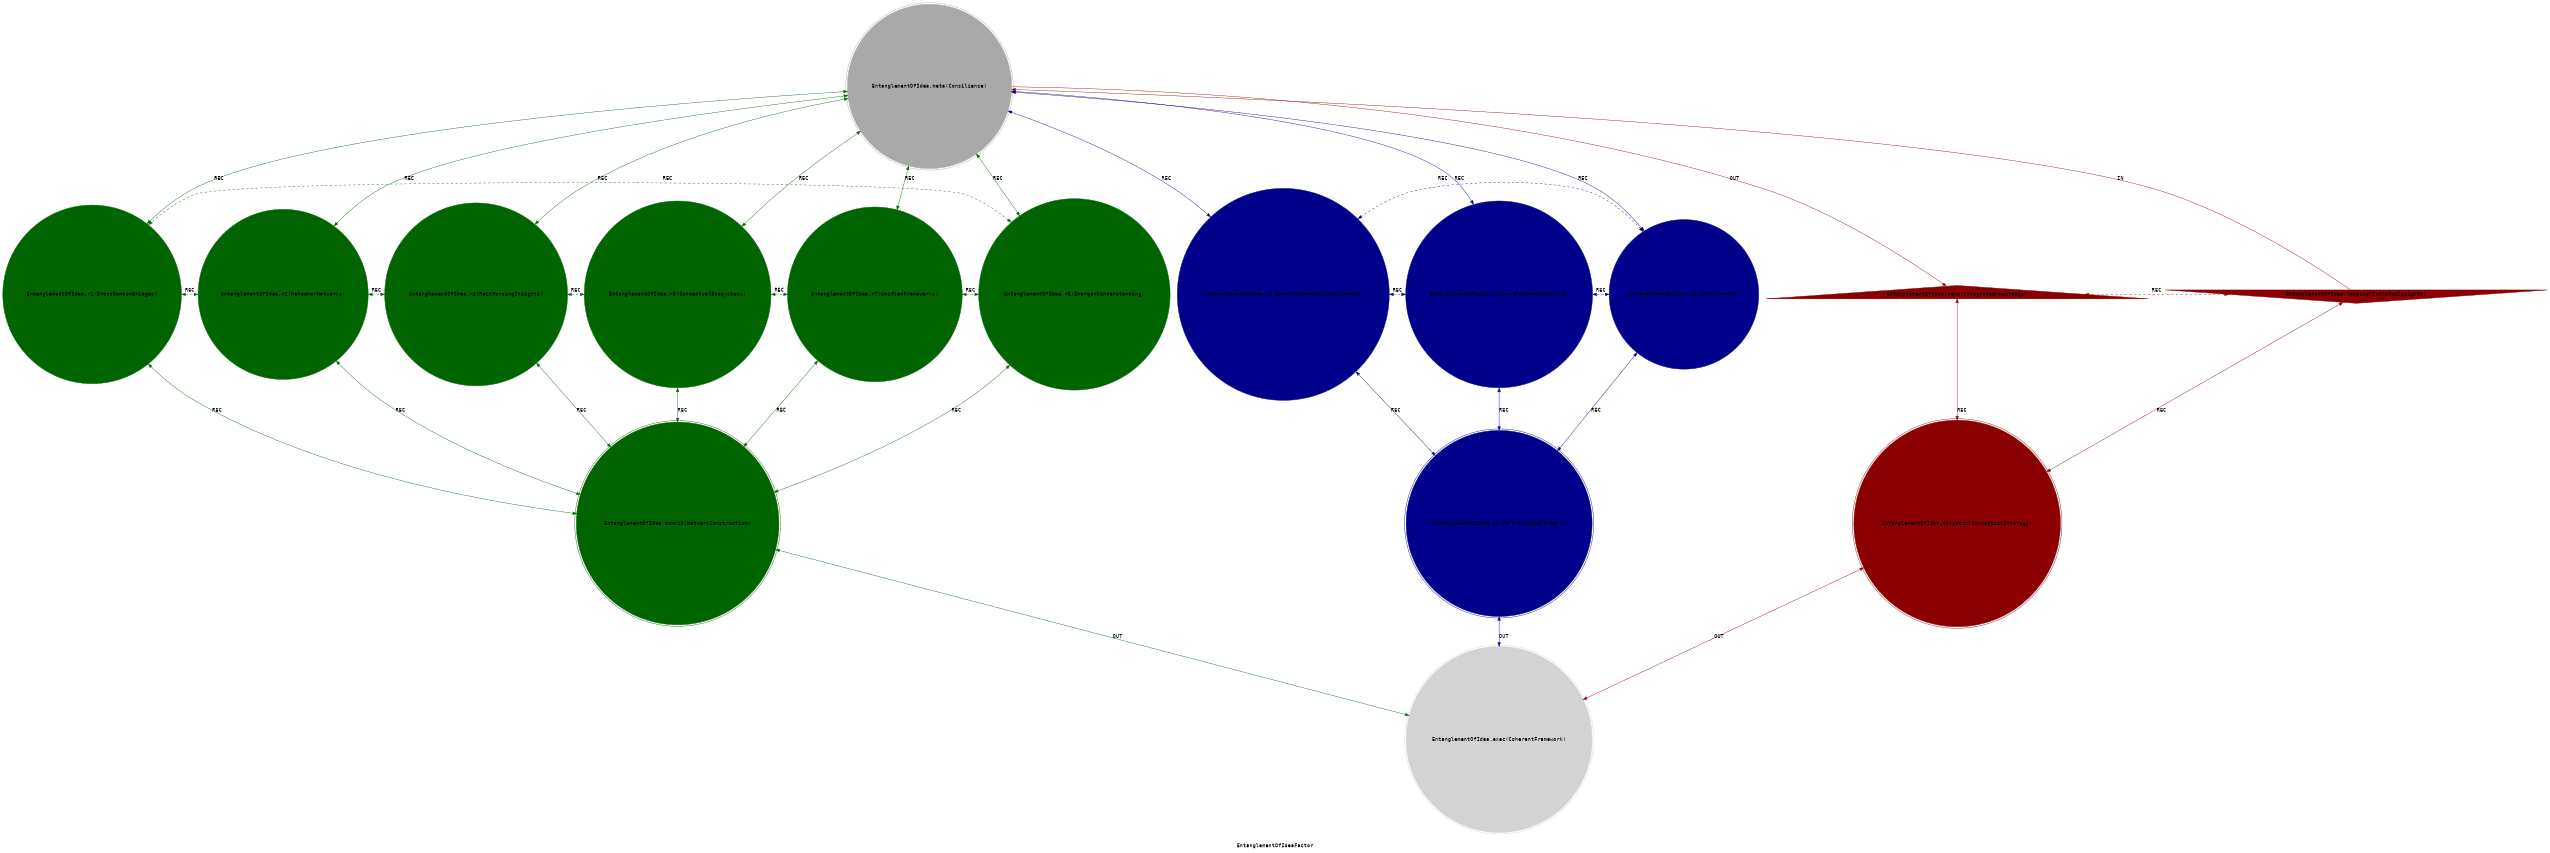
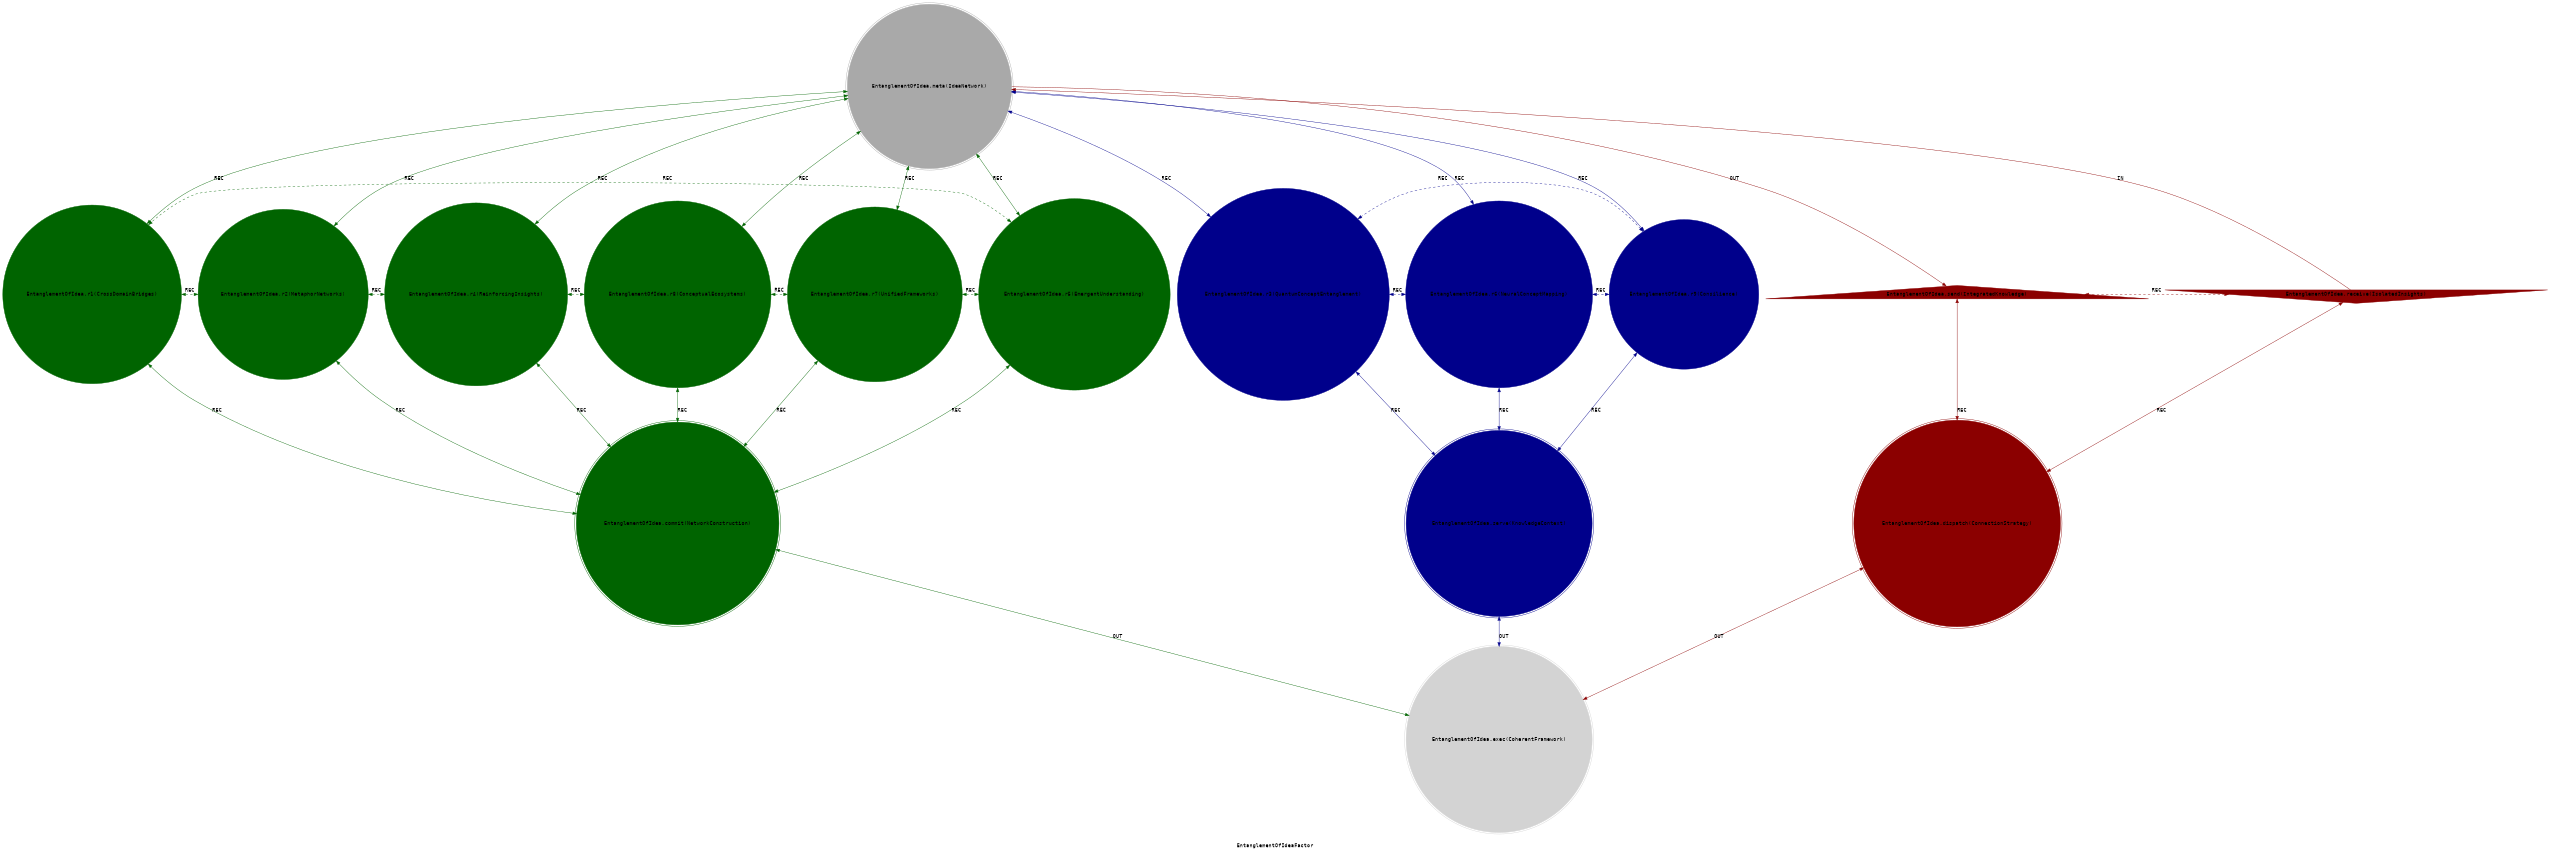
node "EntanglementOfIdea.meta(Consilience)": label "EntanglementOfIdea.meta(Consilience)" -> "EntanglementOfIdea.meta(IdeaNetwork)"
